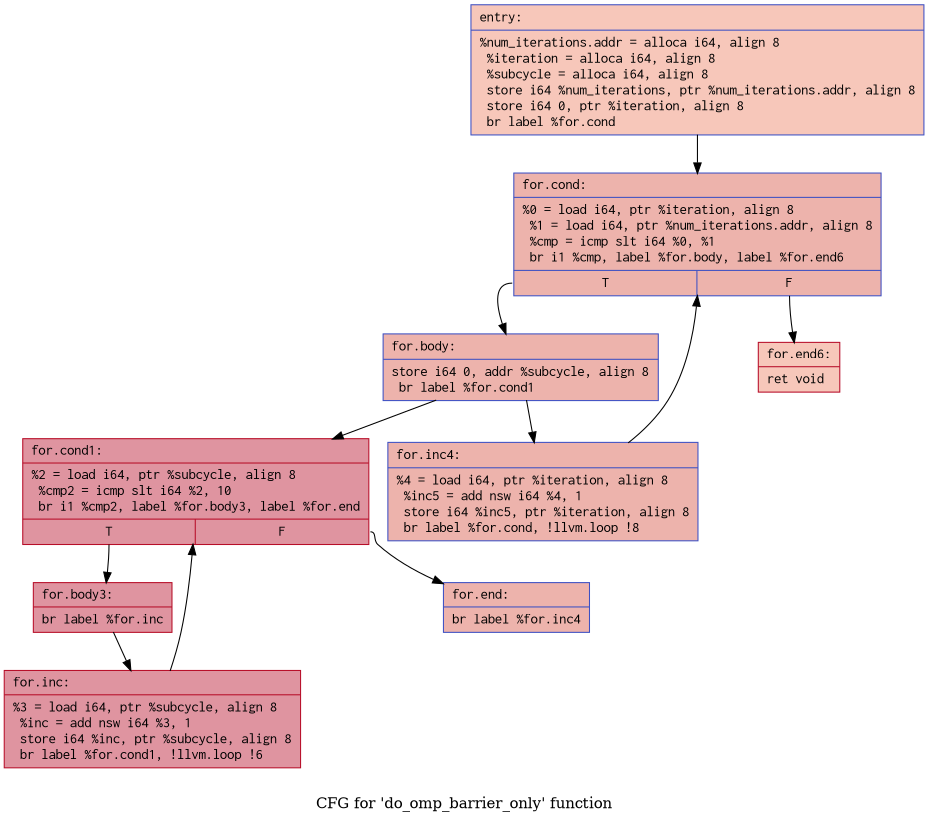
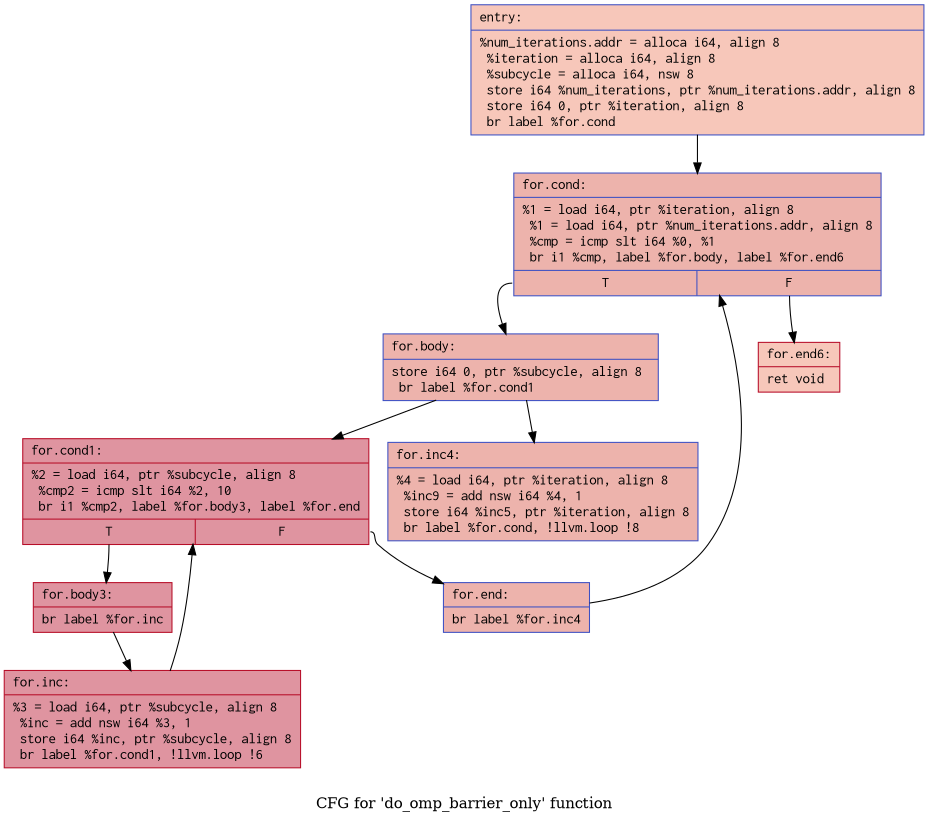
node "entry:": text "%subcycle = alloca i64, align 8" -> "%subcycle = alloca i64, nsw 8"
node "for.cond:": text "%0 = load i64, ptr %iteration, align 8" -> "%1 = load i64, ptr %iteration, align 8"
node "for.body:": text "store i64 0, addr %subcycle, align 8" -> "store i64 0, ptr %subcycle, align 8"
edge "for.inc4:" -> "for.cond:": now "for.end:" -> "for.cond:"
node "for.inc4:": text "%inc5 = add nsw i64 %4, 1" -> "%inc9 = add nsw i64 %4, 1"
